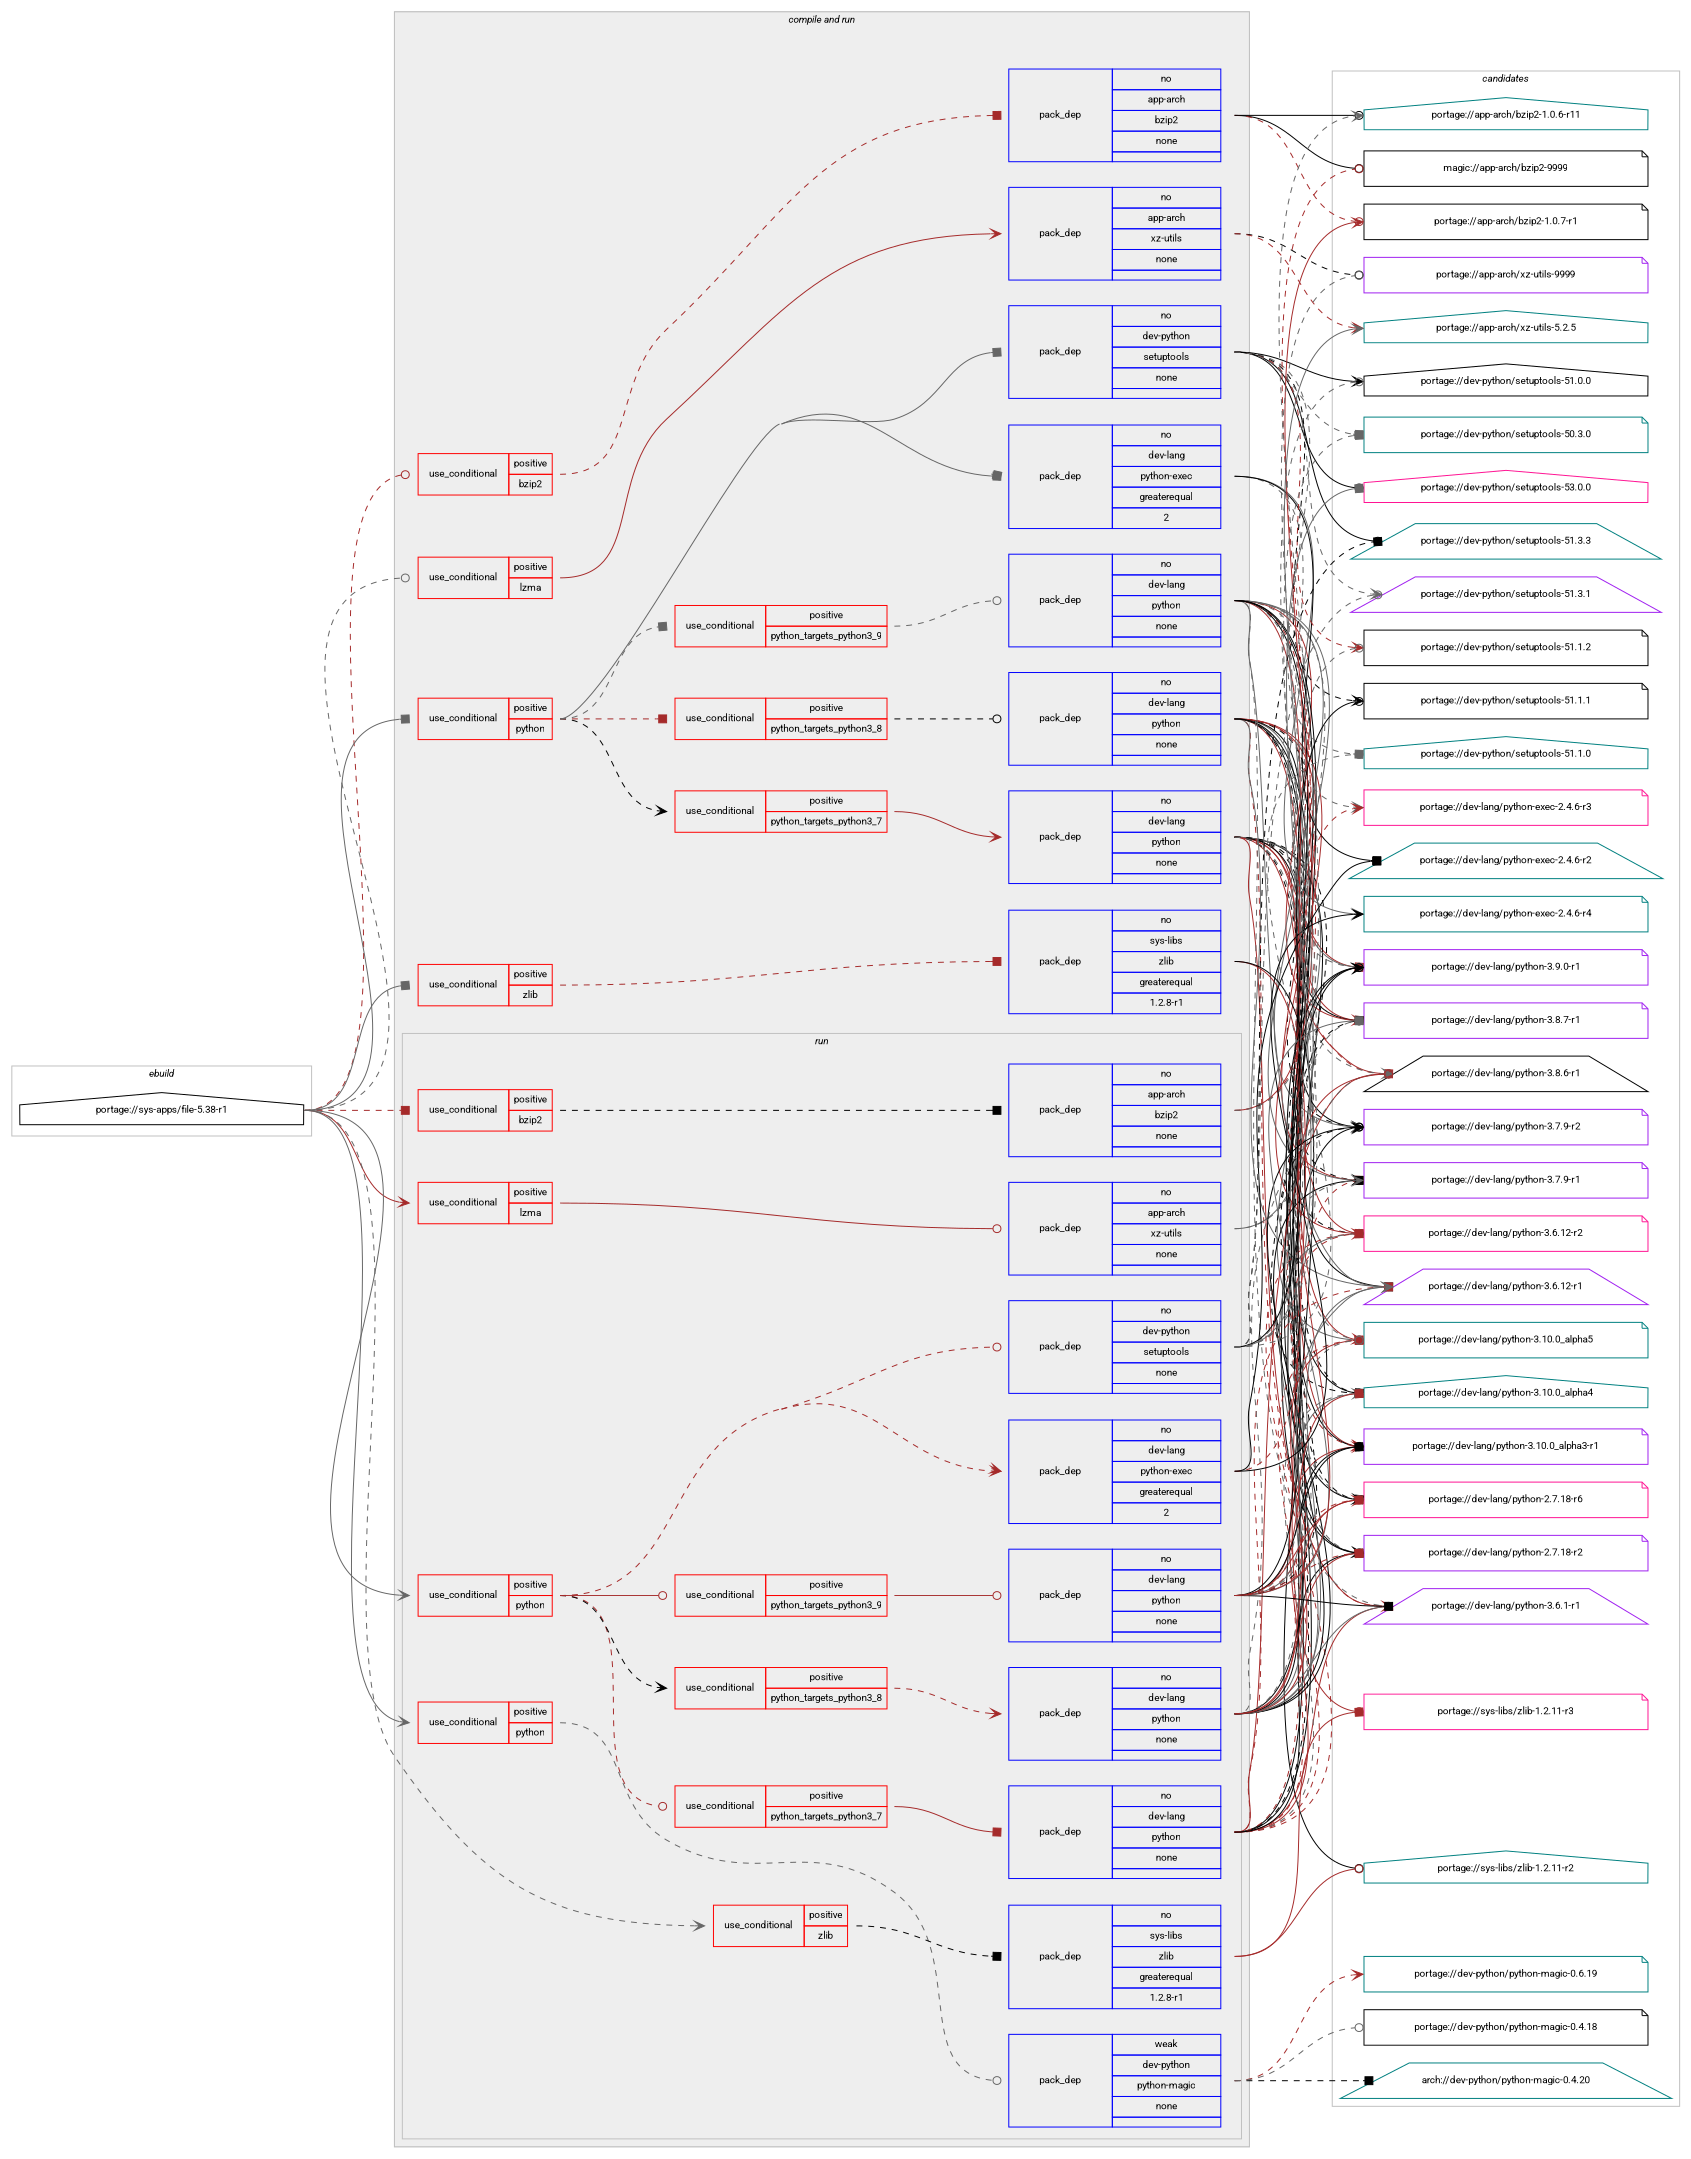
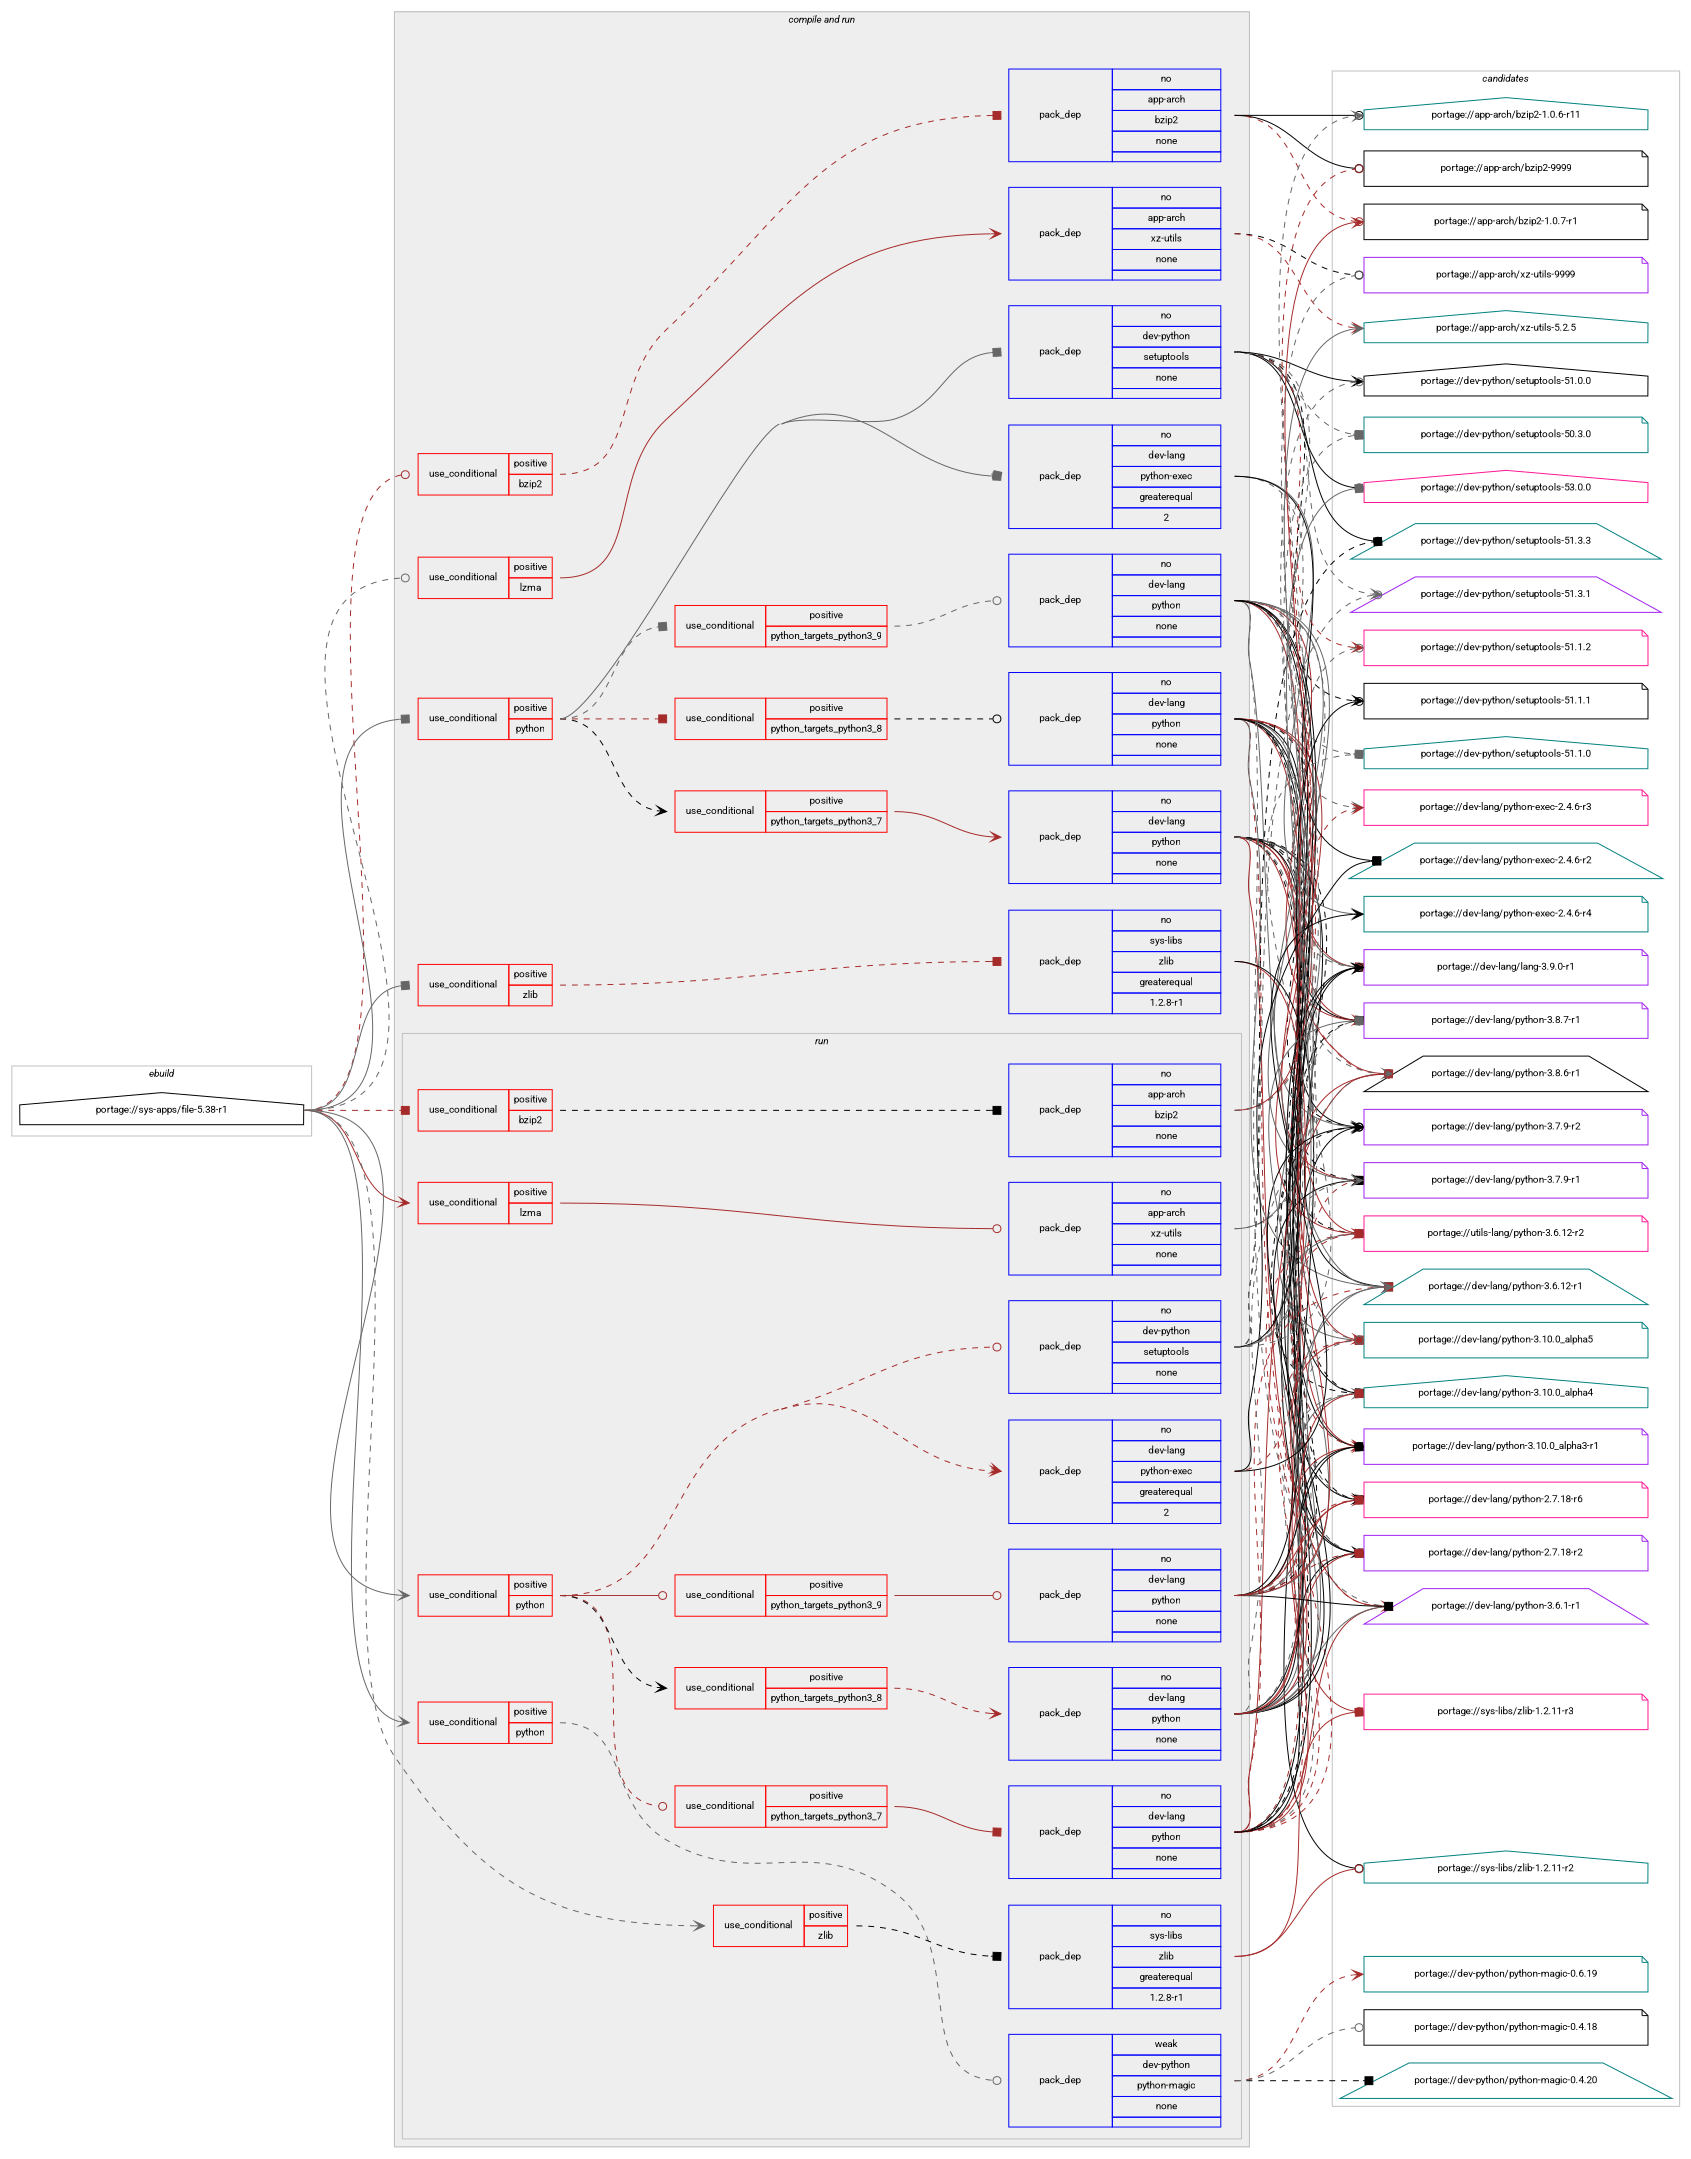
node "magic://app-arch/bzip2-9999": label "magic://app-arch/bzip2-9999" -> "portage://app-arch/bzip2-9999"
node "portage://dev-python/setuptools-51.1.2": color black -> deeppink
node "portage://dev-lang/python-3.9.0-r1": label "portage://dev-lang/python-3.9.0-r1" -> "portage://dev-lang/lang-3.9.0-r1"
node "portage://dev-lang/python-3.6.12-r2": label "portage://dev-lang/python-3.6.12-r2" -> "portage://utils-lang/python-3.6.12-r2"
node "portage://dev-lang/python-3.6.12-r1": color purple -> teal
node "arch://dev-python/python-magic-0.4.20": label "arch://dev-python/python-magic-0.4.20" -> "portage://dev-python/python-magic-0.4.20"
